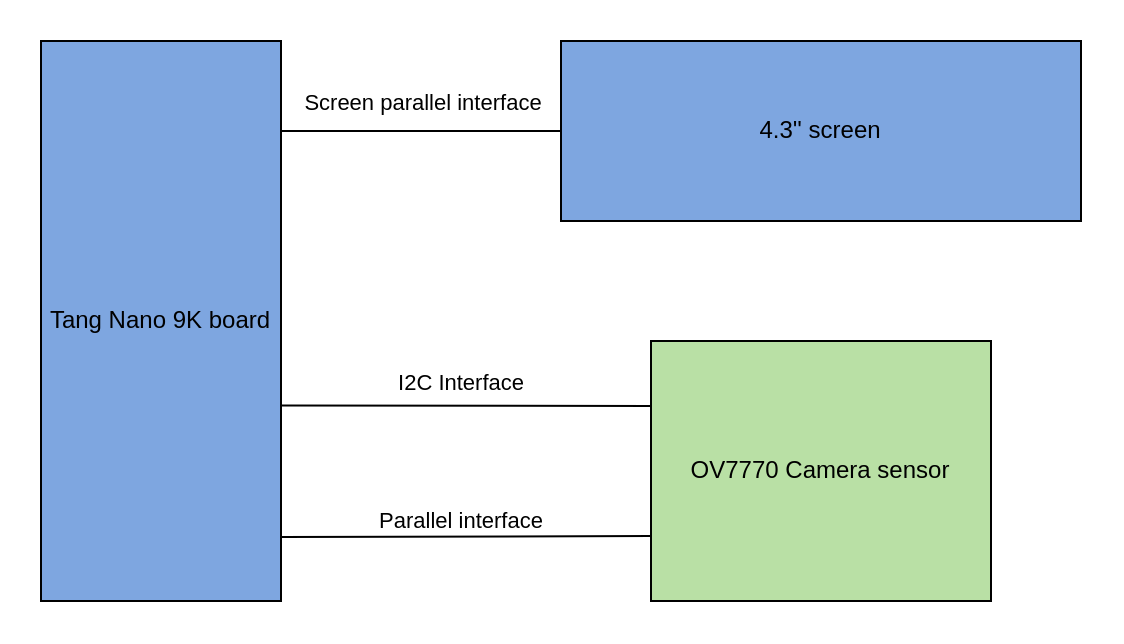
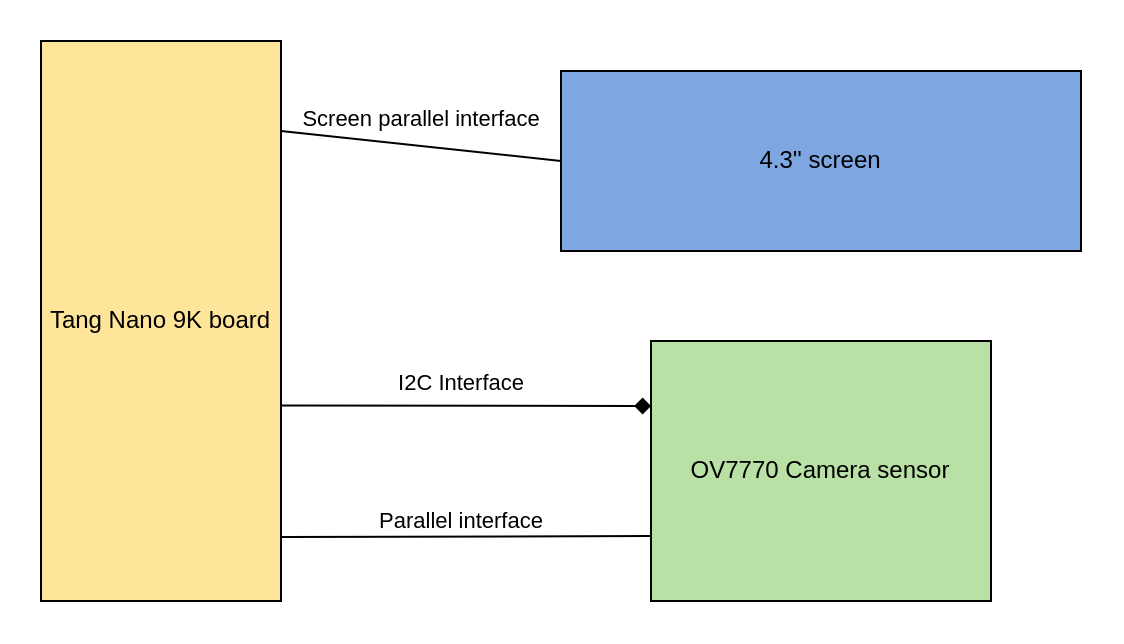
node "4.3'' screen": moved (821, 131) -> (821, 161)
node "Tang Nano 9K board": fillcolor #7ea6e0 -> #ffe599
edge "Tang Nano 9K board" -- "OV7770 Camera sensor": arrowhead none -> diamond
